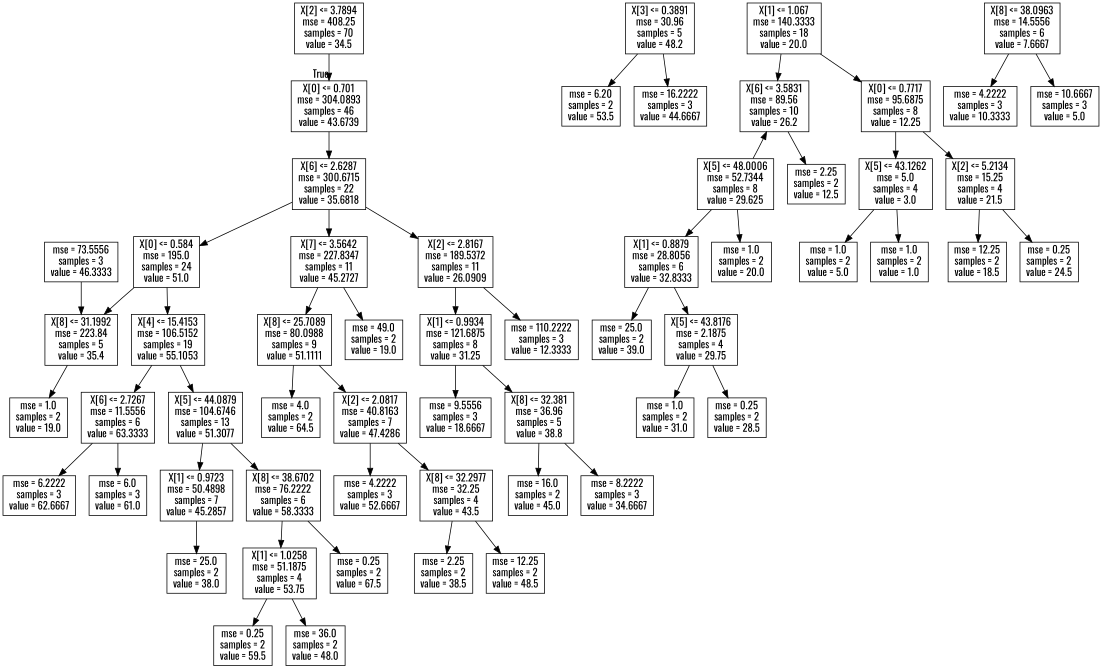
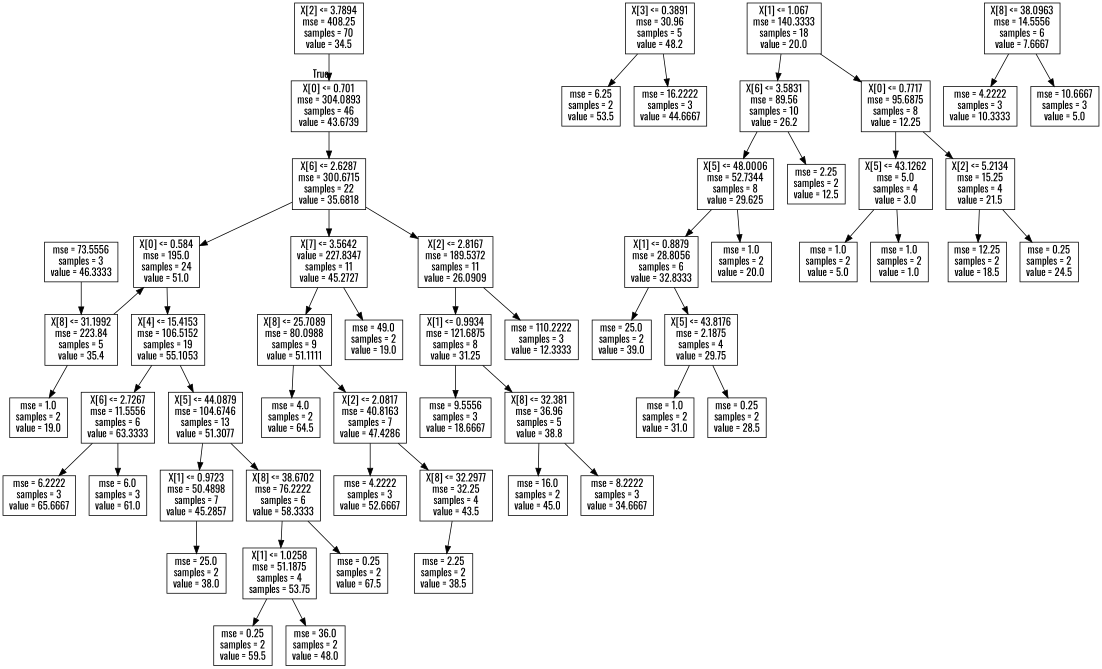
node "mse = 6.20 samples = 2 value = 53.5": label "mse = 6.20 samples = 2 value = 53.5" -> "mse = 6.25 samples = 2 value = 53.5"
edge "X[5] <= 48.0006 mse = 52.7344 samples = 8 value = 29.625" -> "X[6] <= 3.5831 mse = 89.56 samples = 10 value = 26.2": reversed
node "X[7] <= 3.5642 mse = 227.8347 samples = 11 value = 45.2727": label "X[7] <= 3.5642 mse = 227.8347 samples = 11 value = 45.2727" -> "X[7] <= 3.5642 value = 227.8347 samples = 11 value = 45.2727"
edge "X[0] <= 0.584 mse = 195.0 samples = 24 value = 51.0" -> "X[8] <= 31.1992 mse = 223.84 samples = 5 value = 35.4": reversed
node "mse = 6.2222 samples = 3 value = 62.6667": label "mse = 6.2222 samples = 3 value = 62.6667" -> "mse = 6.2222 samples = 3 value = 65.6667"
node "X[1] <= 1.0258 mse = 51.1875 samples = 4 value = 53.75": label "X[1] <= 1.0258 mse = 51.1875 samples = 4 value = 53.75" -> "X[1] <= 1.0258 mse = 51.1875 samples = 4 samples = 53.75"
node "mse = 12.25 samples = 2 value = 48.5": removed
